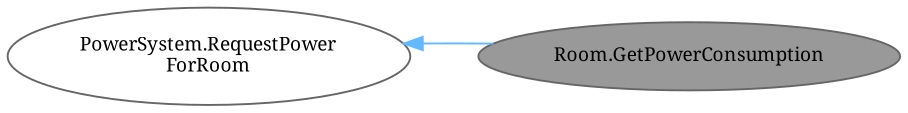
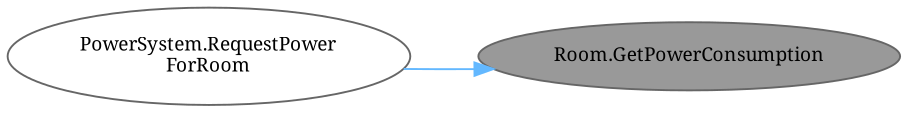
edge "Room.GetPowerConsumption" -> "PowerSystem.RequestPower ForRoom": reversed
